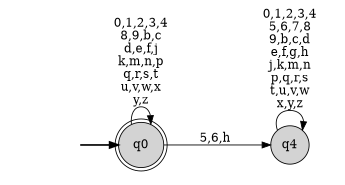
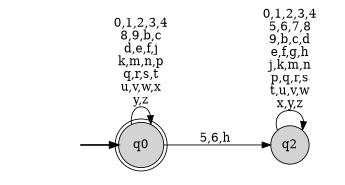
node "q4": label "q4" -> "q2"
